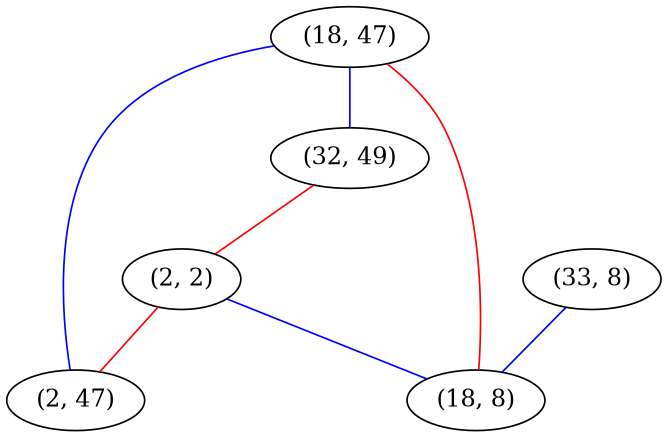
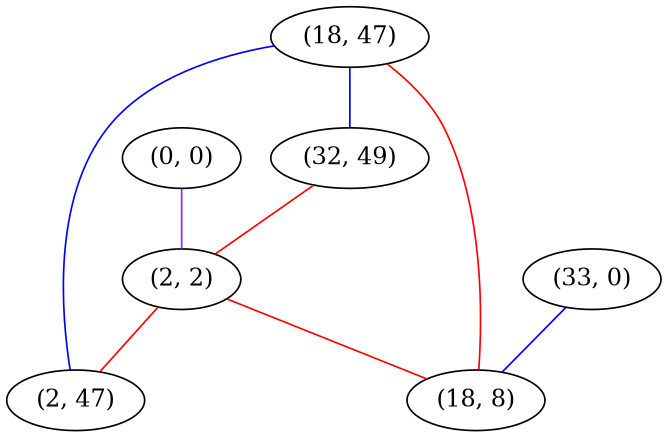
node "(0, 0)": added
node "(33, 8)": label "(33, 8)" -> "(33, 0)"
edge "(2, 2)" -- "(18, 8)": color blue -> red
